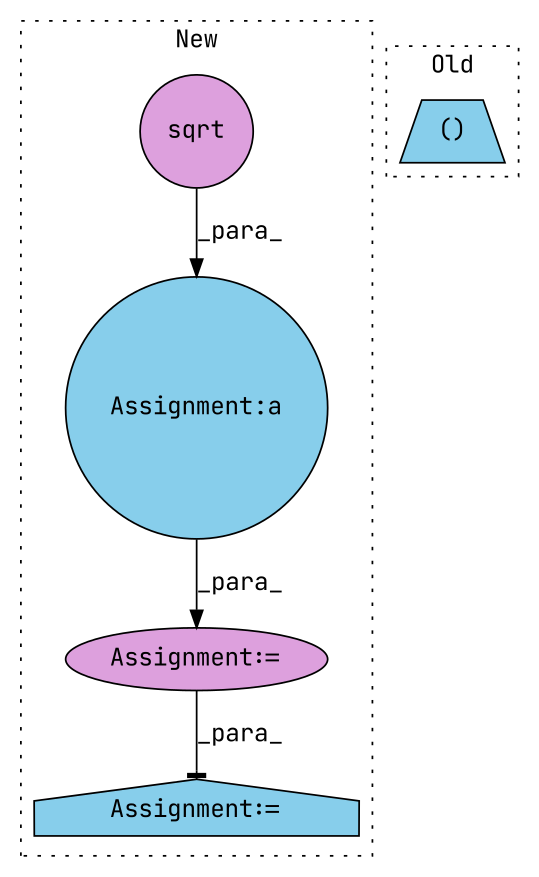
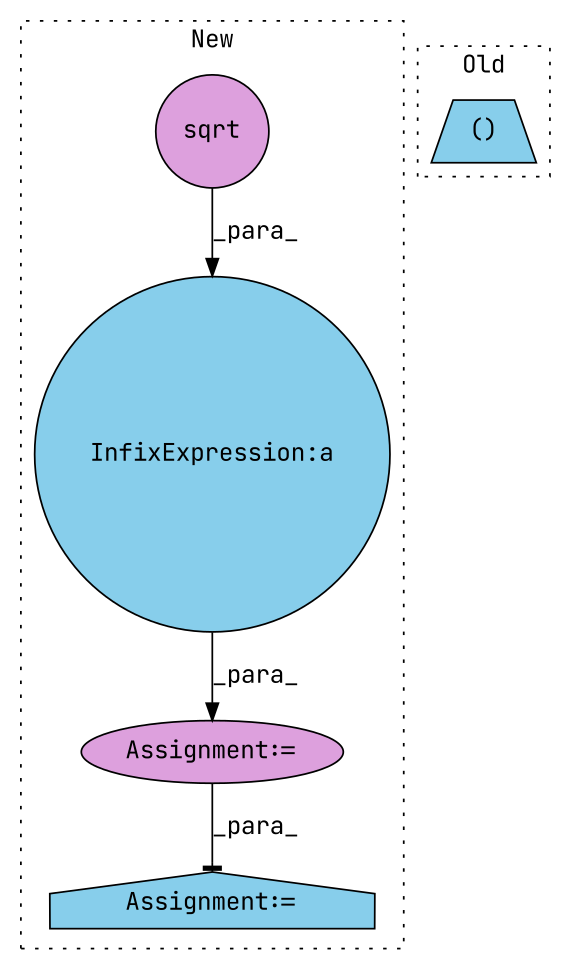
node "Assignment:a": label "Assignment:a" -> "InfixExpression:a"
